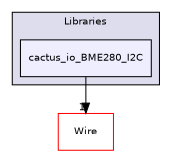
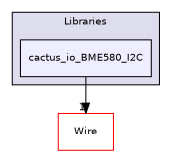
node "cactus_io_BME280_I2C": label "cactus_io_BME280_I2C" -> "cactus_io_BME580_I2C"
